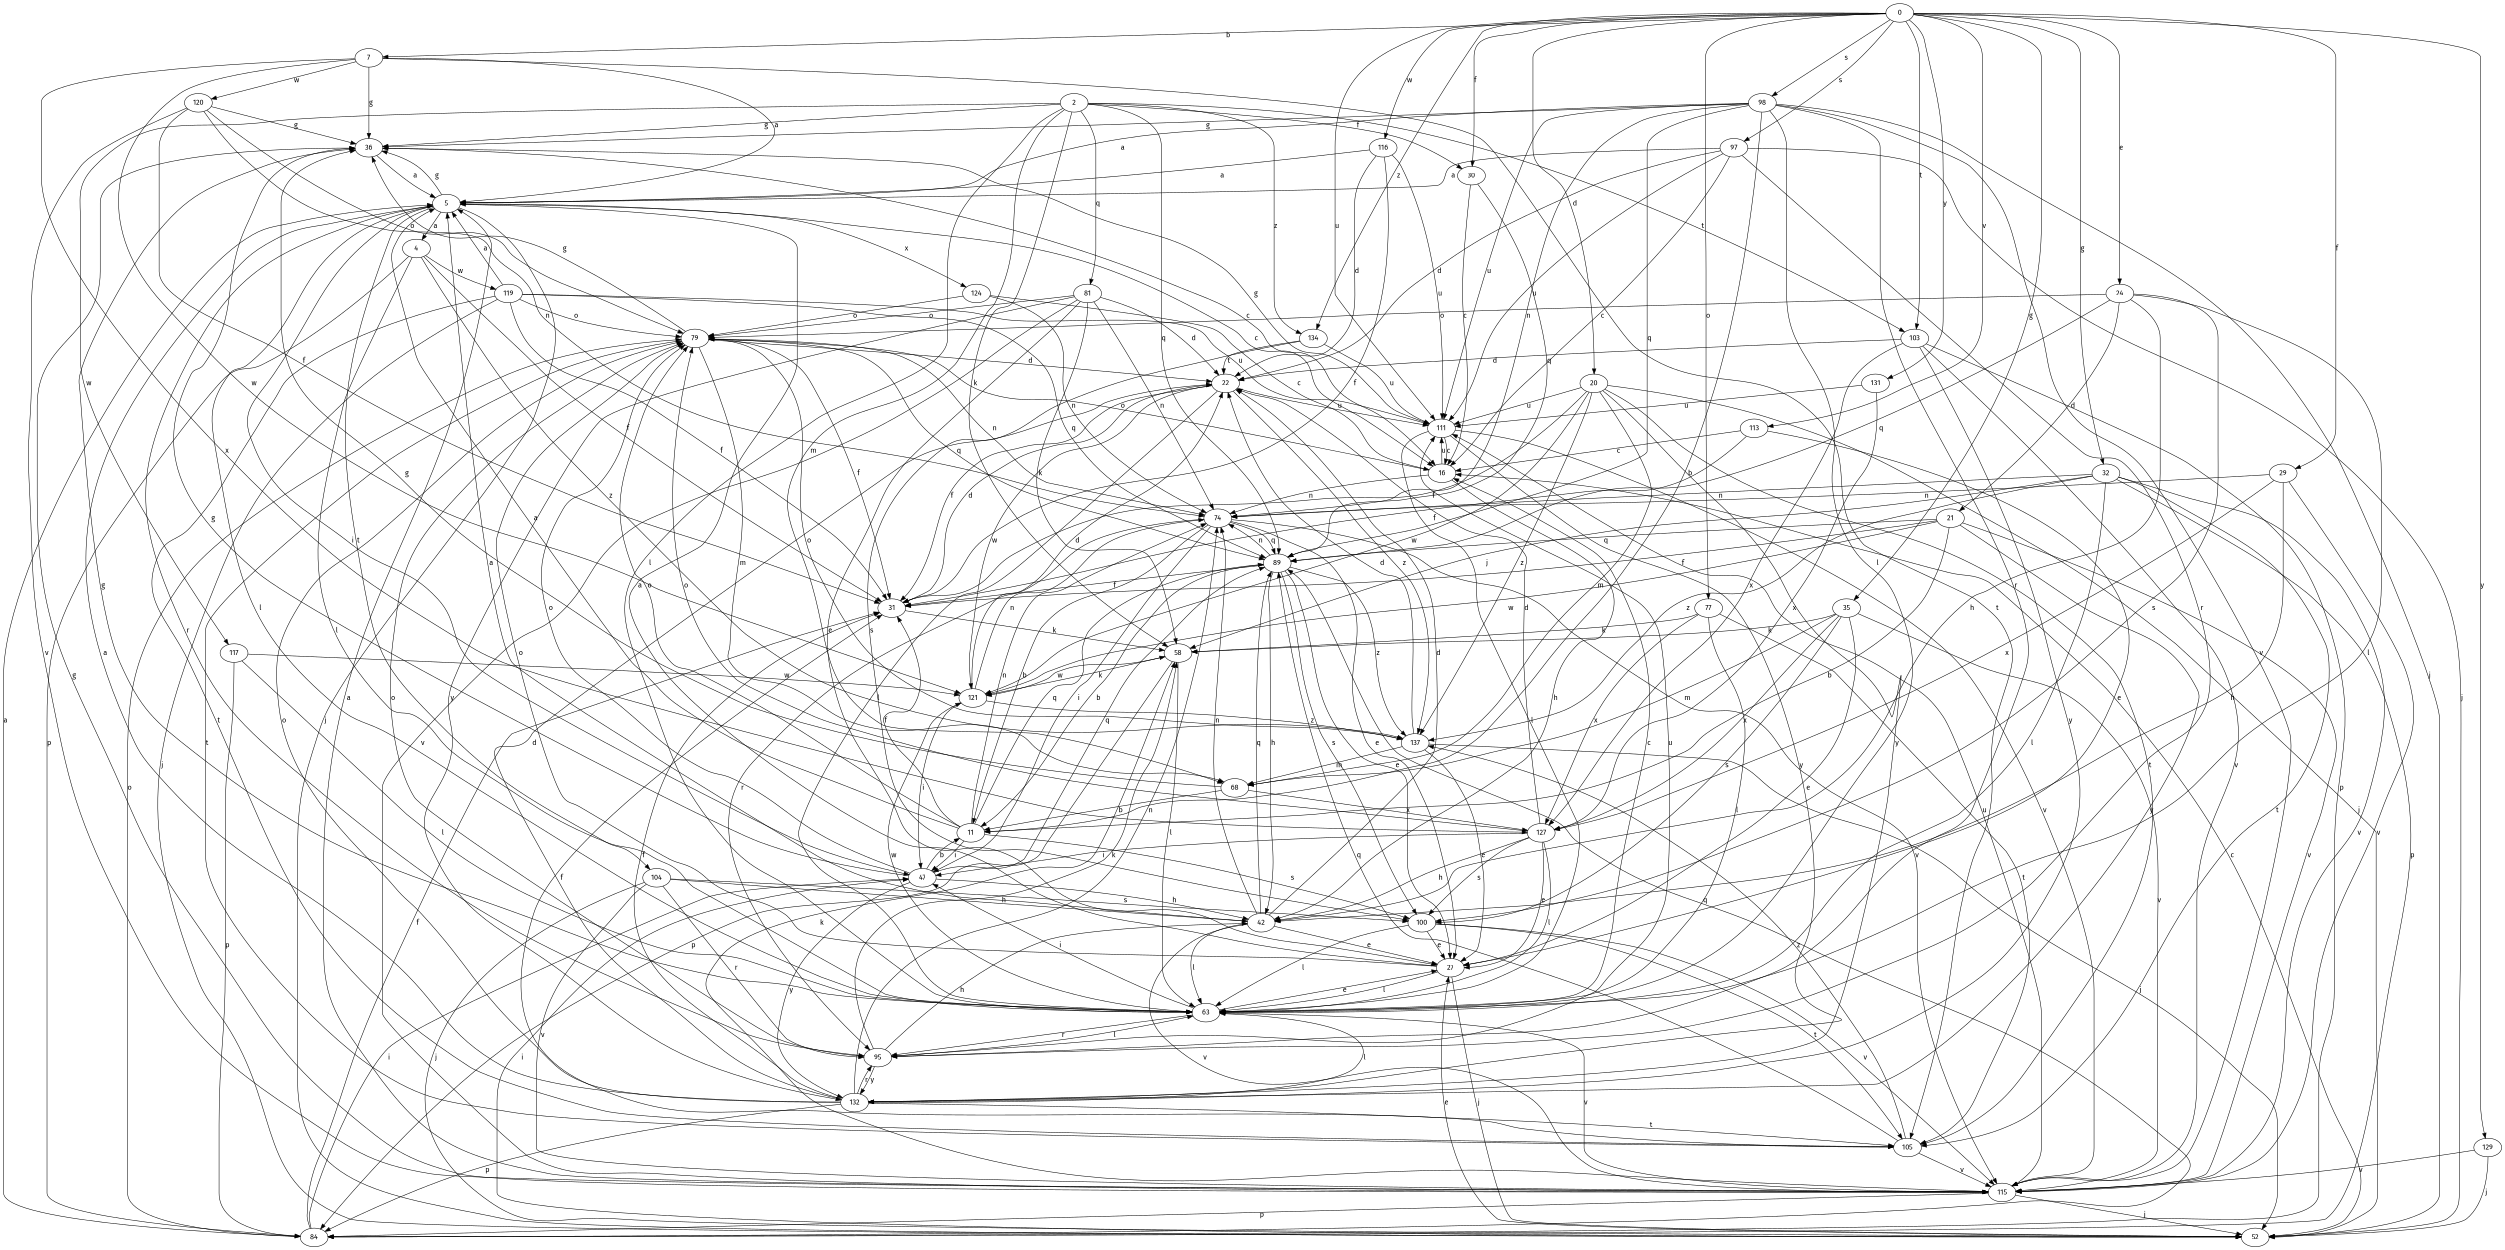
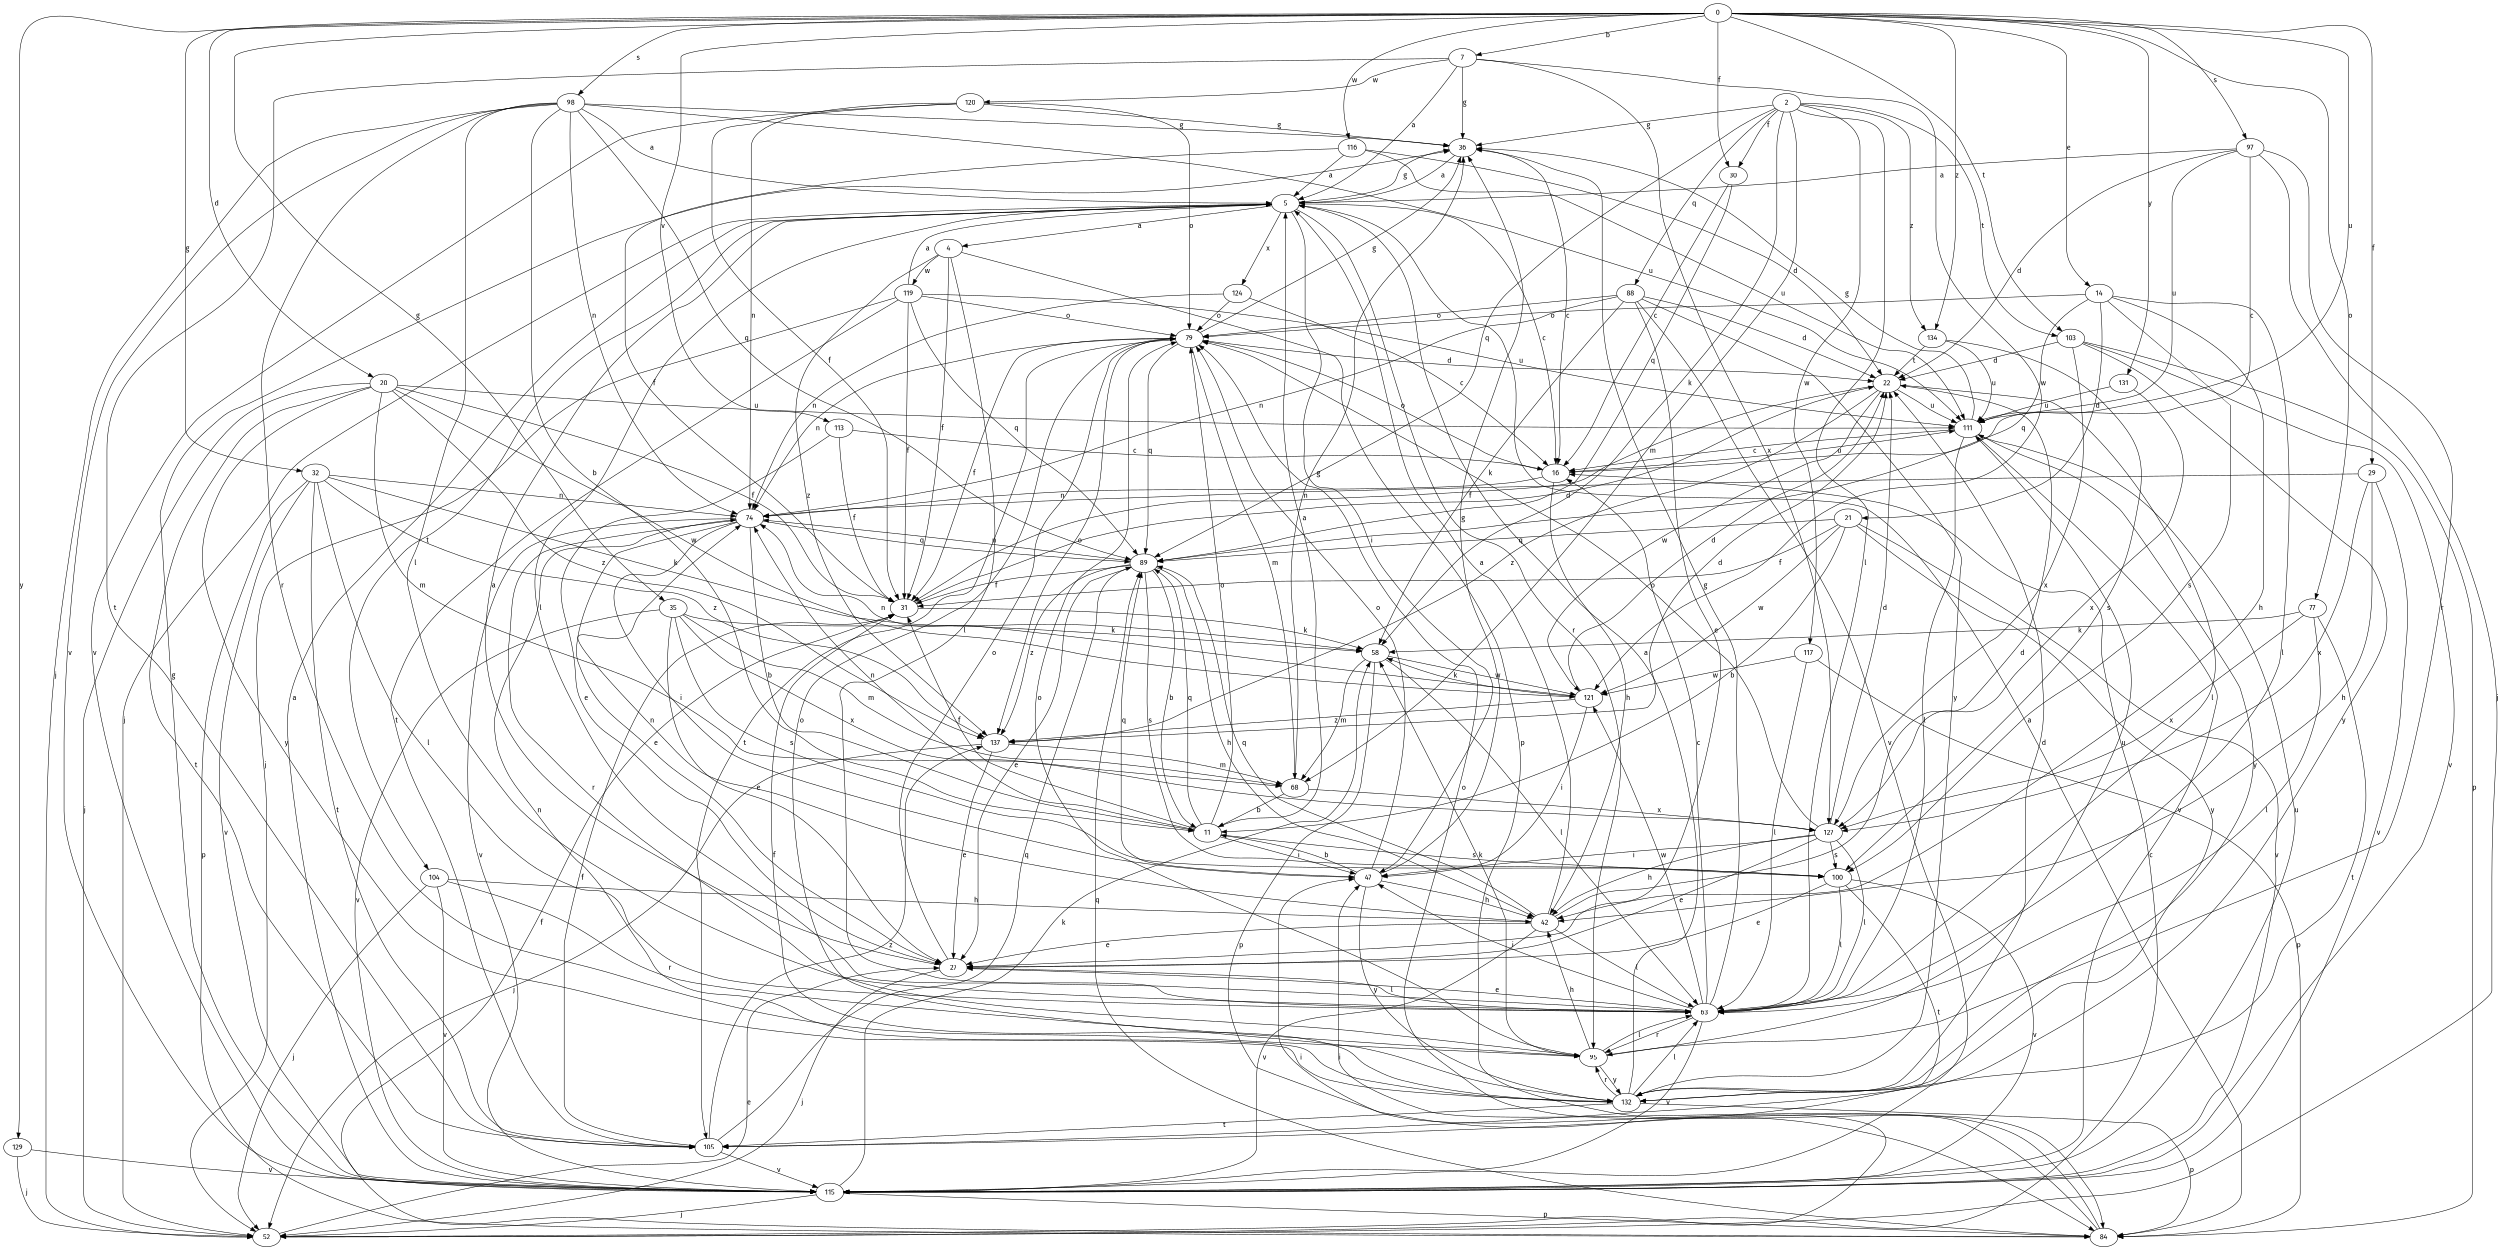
node "81": label "81" -> "88"
node "24": label "24" -> "14"
edge "32" -> "58": label "j" -> "k"
edge "137" -> "79": reversed
edge "58" -> "68": added, label "m"
edge "104" -> "100": removed, label "s"
